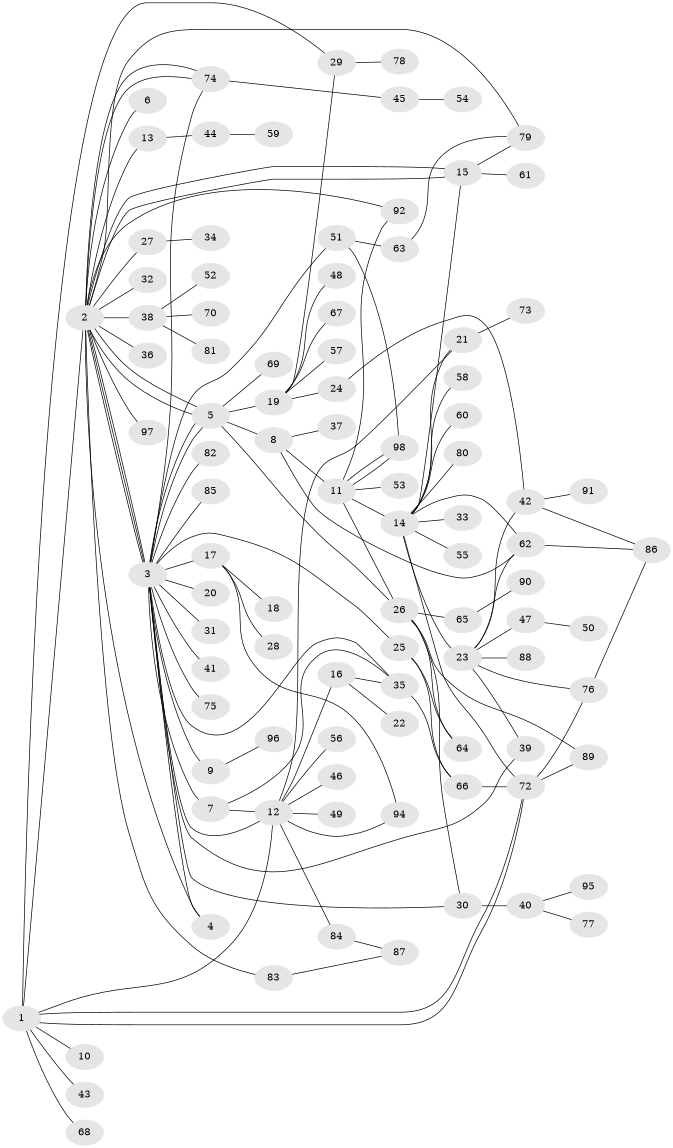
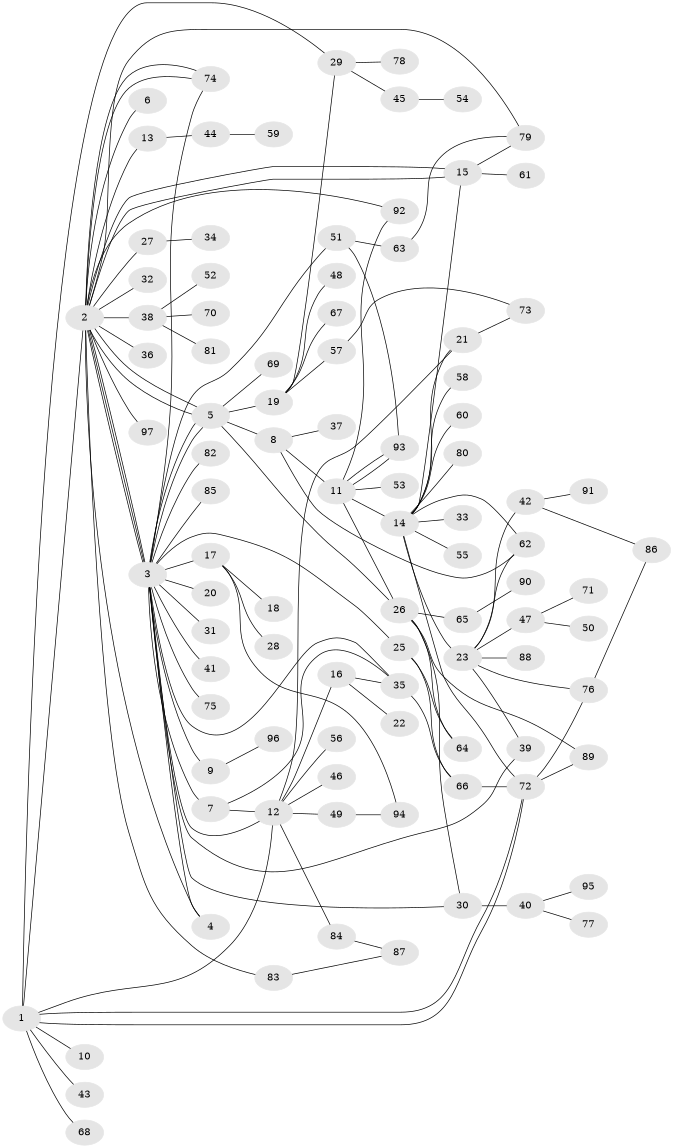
edge "74" -- "45": now "29" -- "45"
edge "73" -- "57": added
node "24": removed
node "98": label "98" -> "93"
edge "62" -- "86": removed
node "71": added
edge "12" -- "94": now "49" -- "94"
